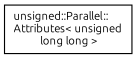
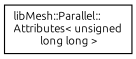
node "unsigned::Parallel:: Attributes< unsigned long long >": label "unsigned::Parallel:: Attributes< unsigned long long >" -> "libMesh::Parallel:: Attributes< unsigned long long >"
